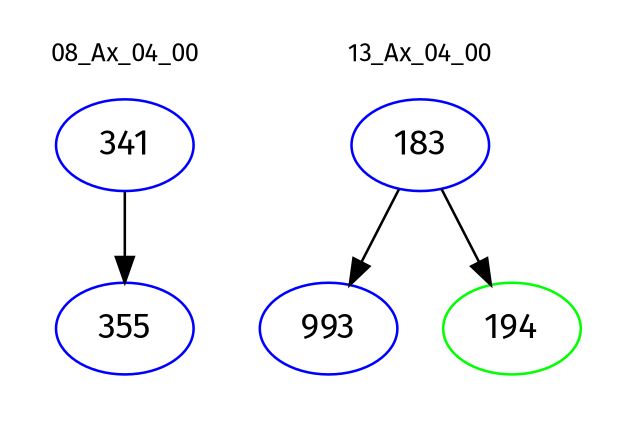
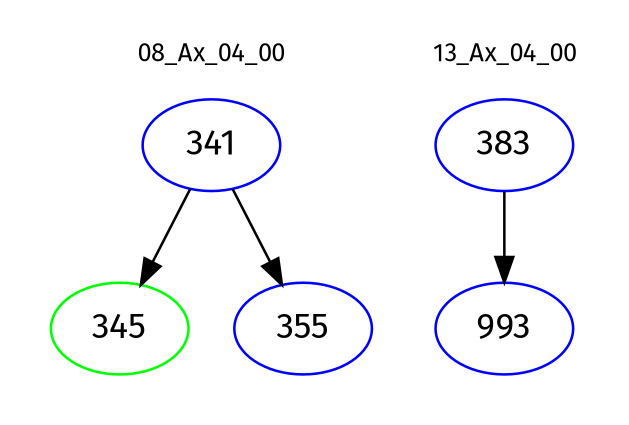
node "183": label "183" -> "383"
node "345": added
node "194": removed
